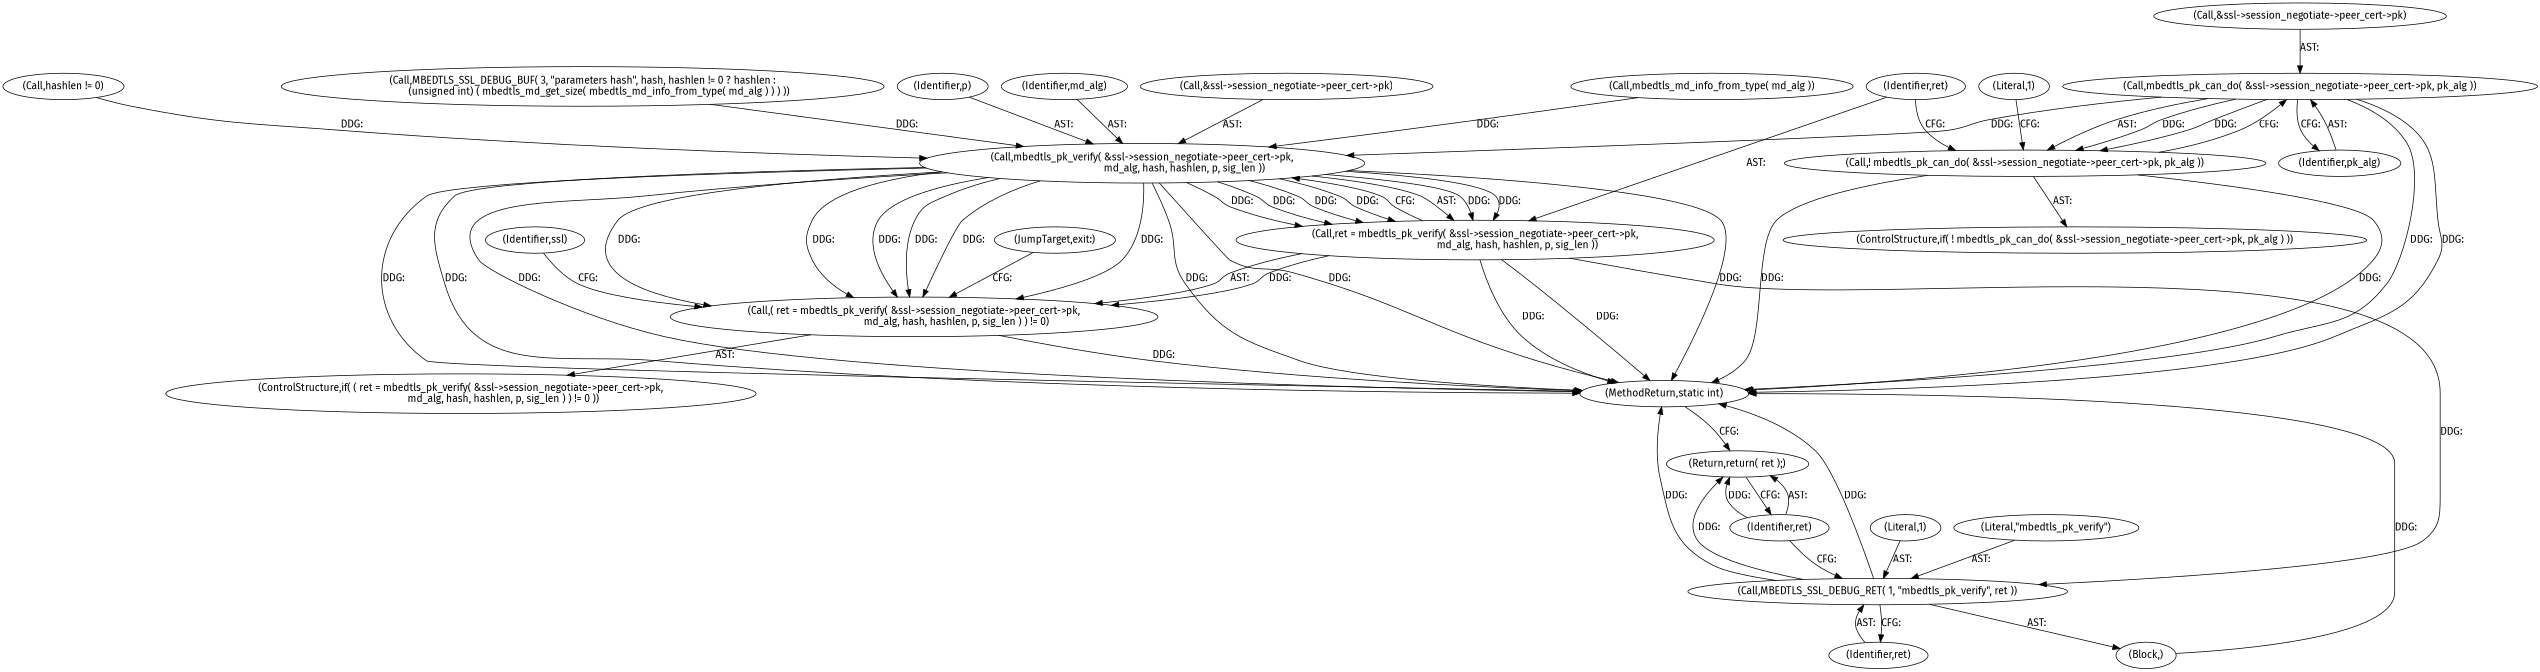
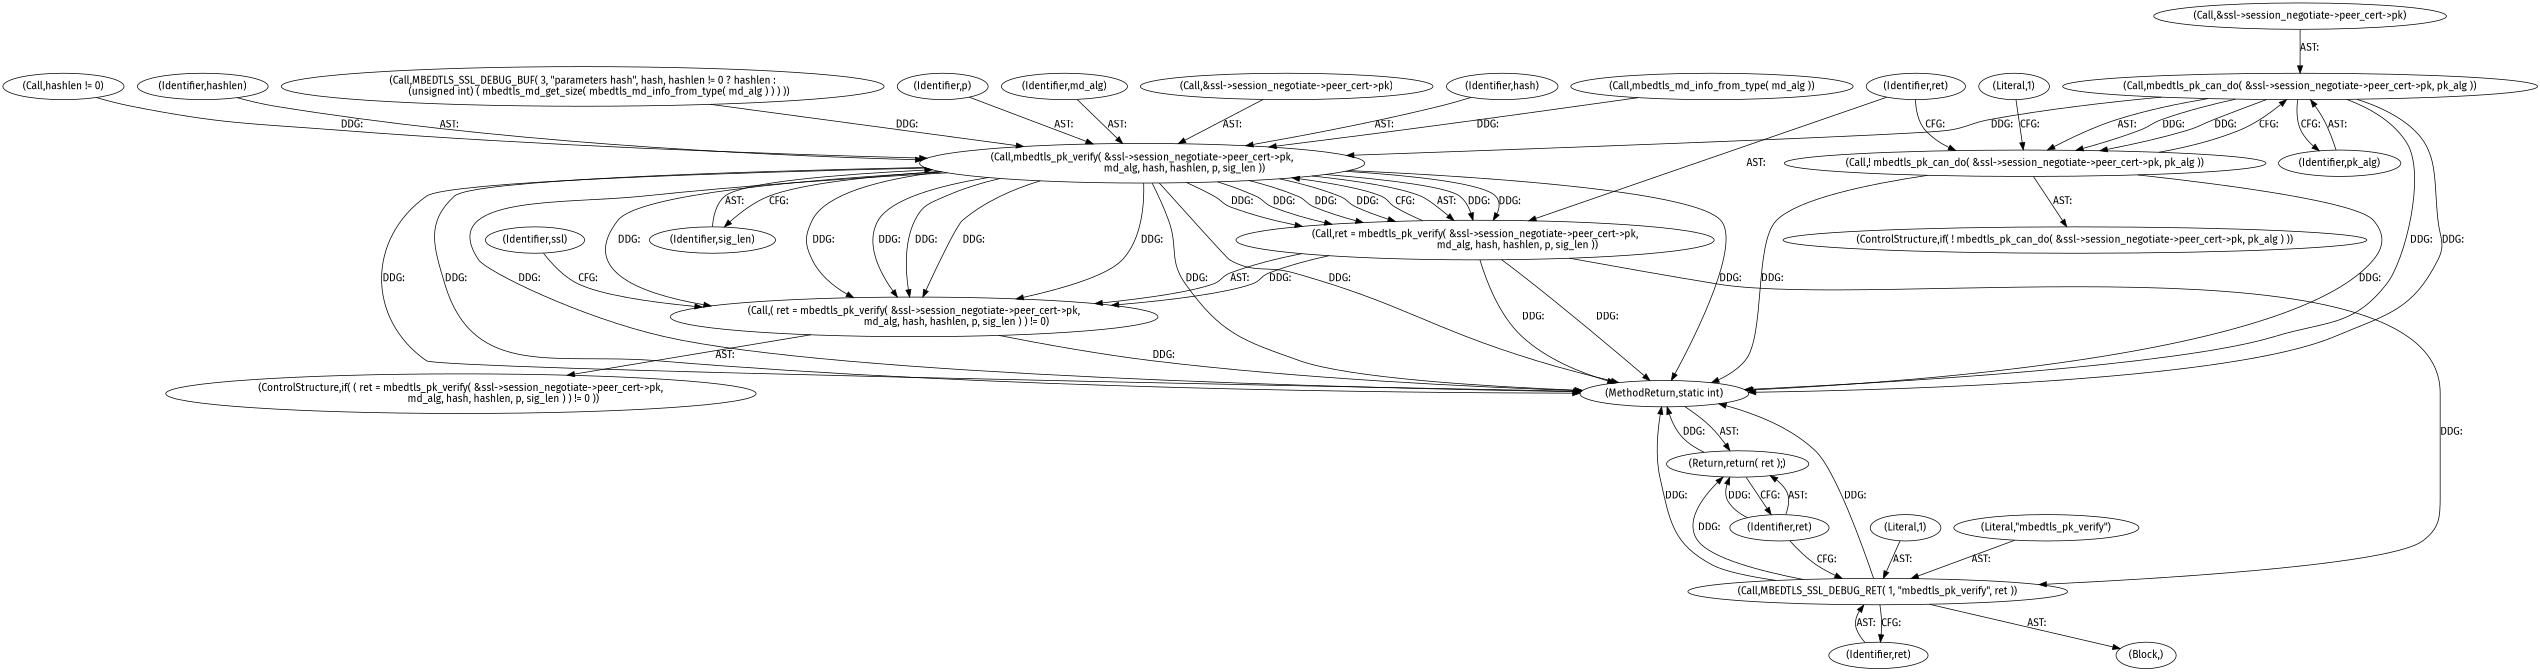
node "(Identifier,hashlen)": added
node "(Identifier,hash)": added
node "(Identifier,sig_len)": added
node "(JumpTarget,exit:)": removed
edge "(Block,)" -> "(MethodReturn,static int)": now "(Return,return( ret );)" -> "(MethodReturn,static int)"
edge "(MethodReturn,static int)" -> "(Return,return( ret );)": label "CFG: " -> "AST: "
